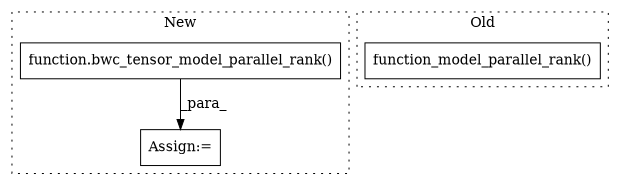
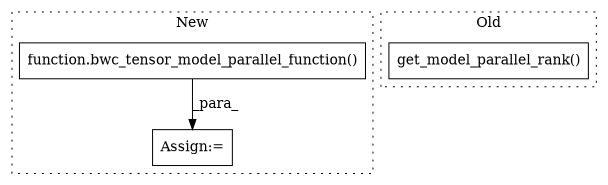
node "function.bwc_tensor_model_parallel_rank()": label "function.bwc_tensor_model_parallel_rank()" -> "function.bwc_tensor_model_parallel_function()"
node "function_model_parallel_rank()": label "function_model_parallel_rank()" -> "get_model_parallel_rank()"
